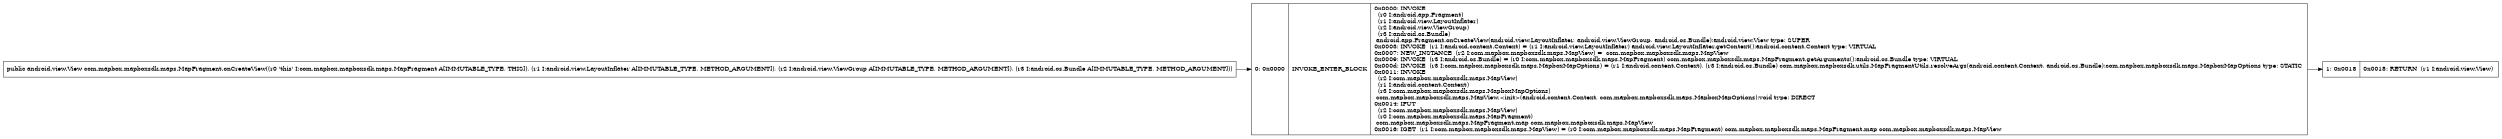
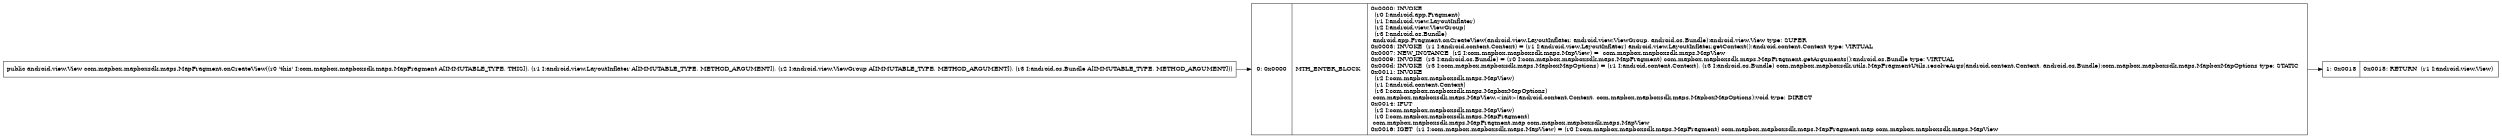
node "0: 0x0000": text "INVOKE_ENTER_BLOCK" -> "MTH_ENTER_BLOCK"
